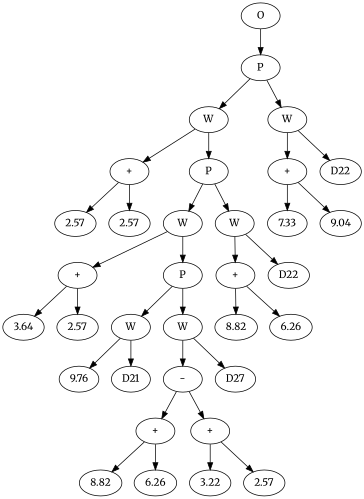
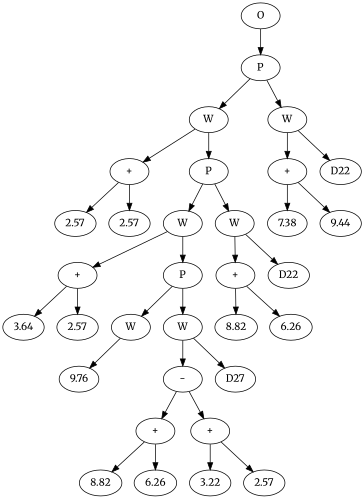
node "7.33": label "7.33" -> "7.38"
node "9.04": label "9.04" -> "9.44"
node "D21": removed
